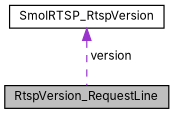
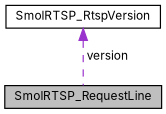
node "RtspVersion_RequestLine": label "RtspVersion_RequestLine" -> "SmolRTSP_RequestLine"
